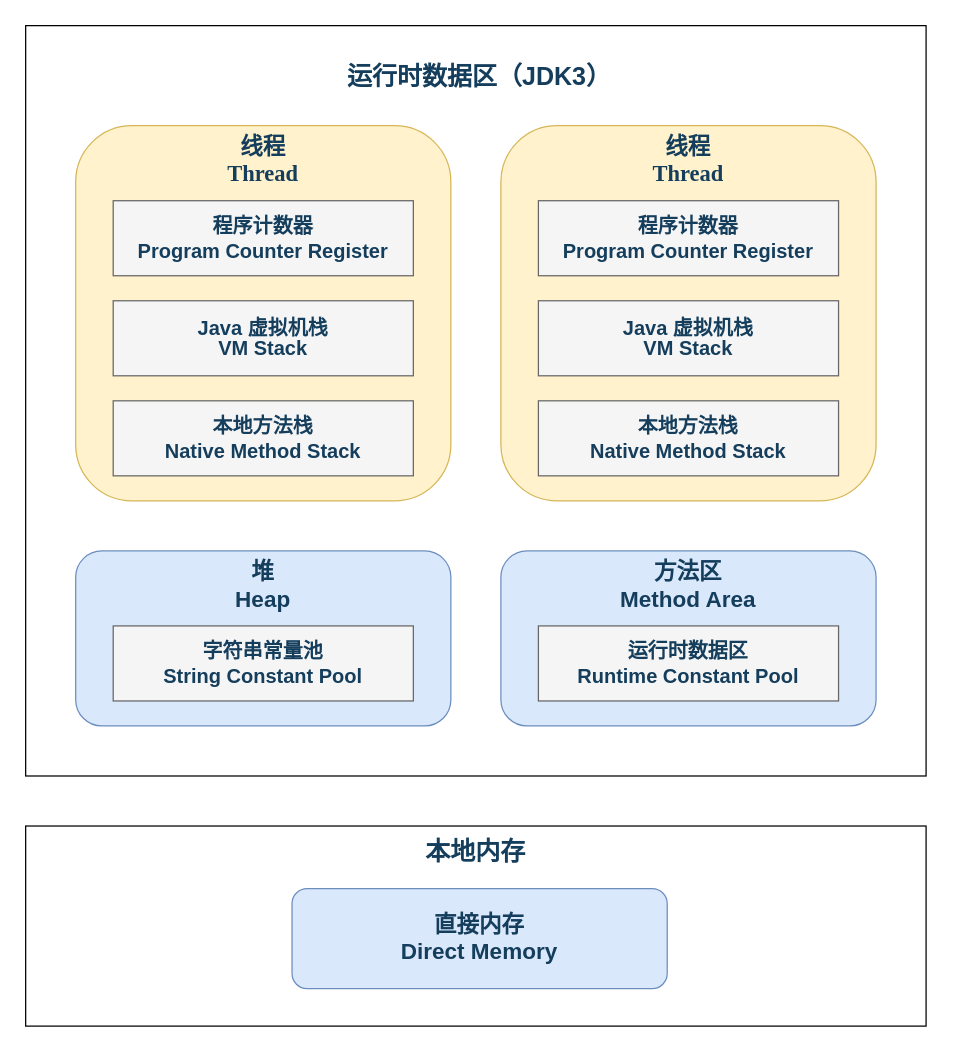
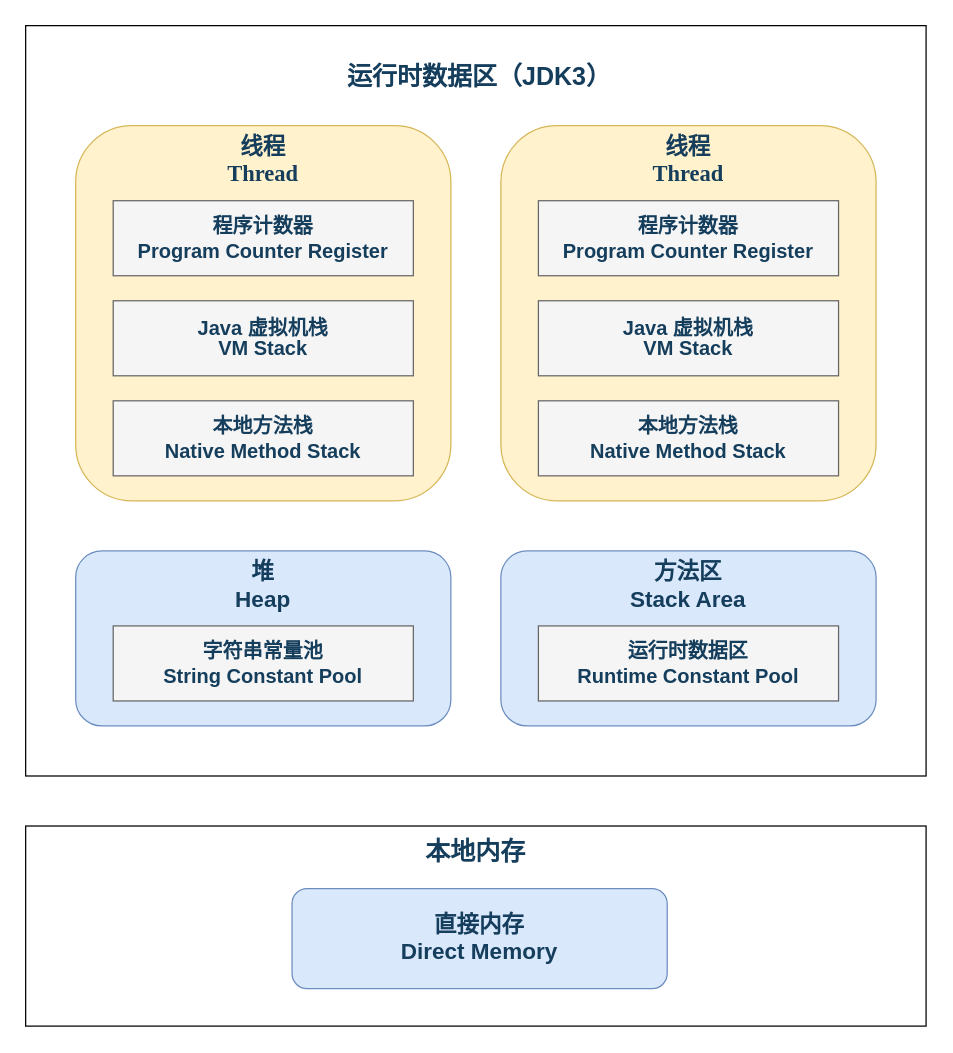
node "方法区 Method Area": label "方法区 Method Area" -> "方法区 Stack Area"
